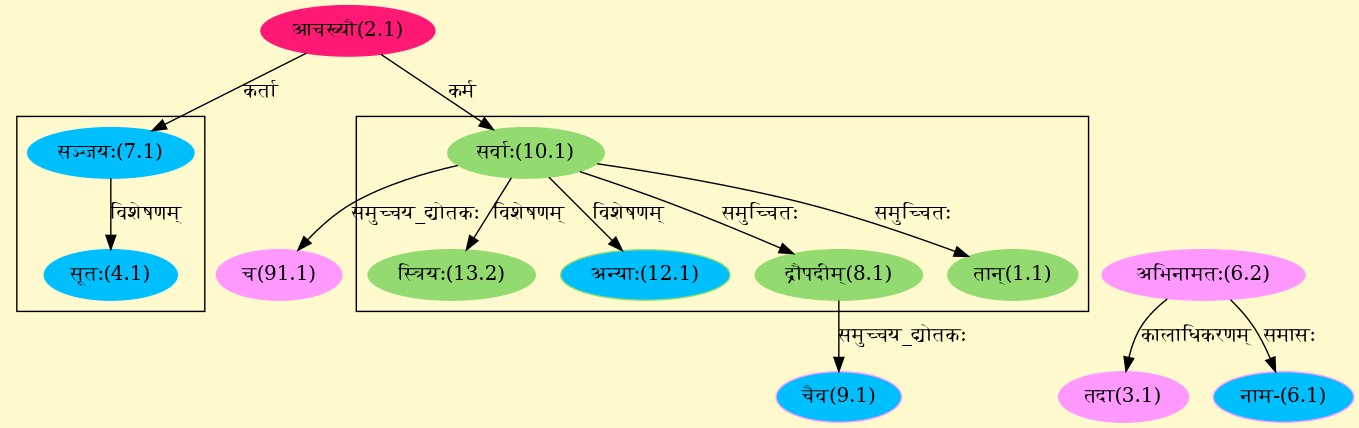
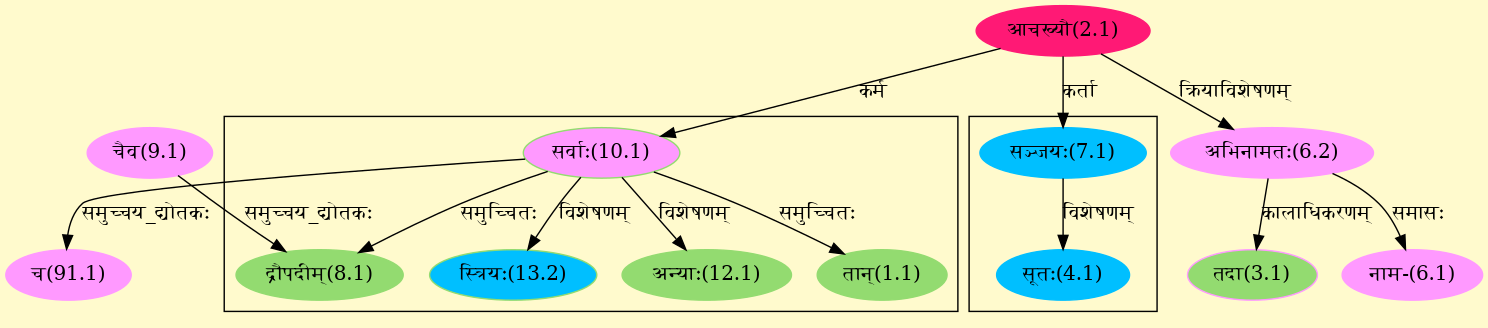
edge "आचख्यौ(2.1)" -> "अभिनामतः(6.2)": added, label "क्रियाविशेषणम्"
node "सर्वाः(10.1)": fillcolor #93db70 -> #ff99ff
node "स्त्रियः(13.2)": fillcolor #93db70 -> #00bfff
node "अन्याः(12.1)": fillcolor #00bfff -> #93db70
edge "द्रौपदीम्(8.1)" -> "चैव(9.1)": reversed
node "चैव(9.1)": fillcolor #00bfff -> #ff99ff
node "तदा(3.1)": fillcolor #ff99ff -> #93db70
node "नाम-(6.1)": fillcolor #00bfff -> #ff99ff
